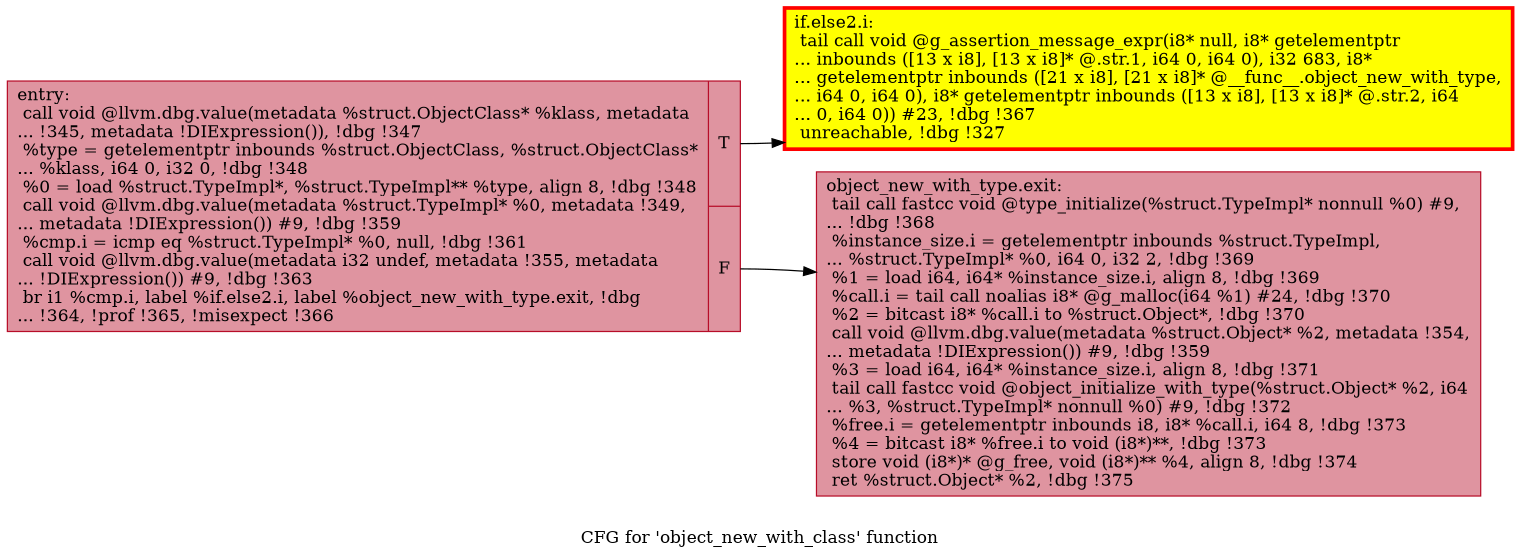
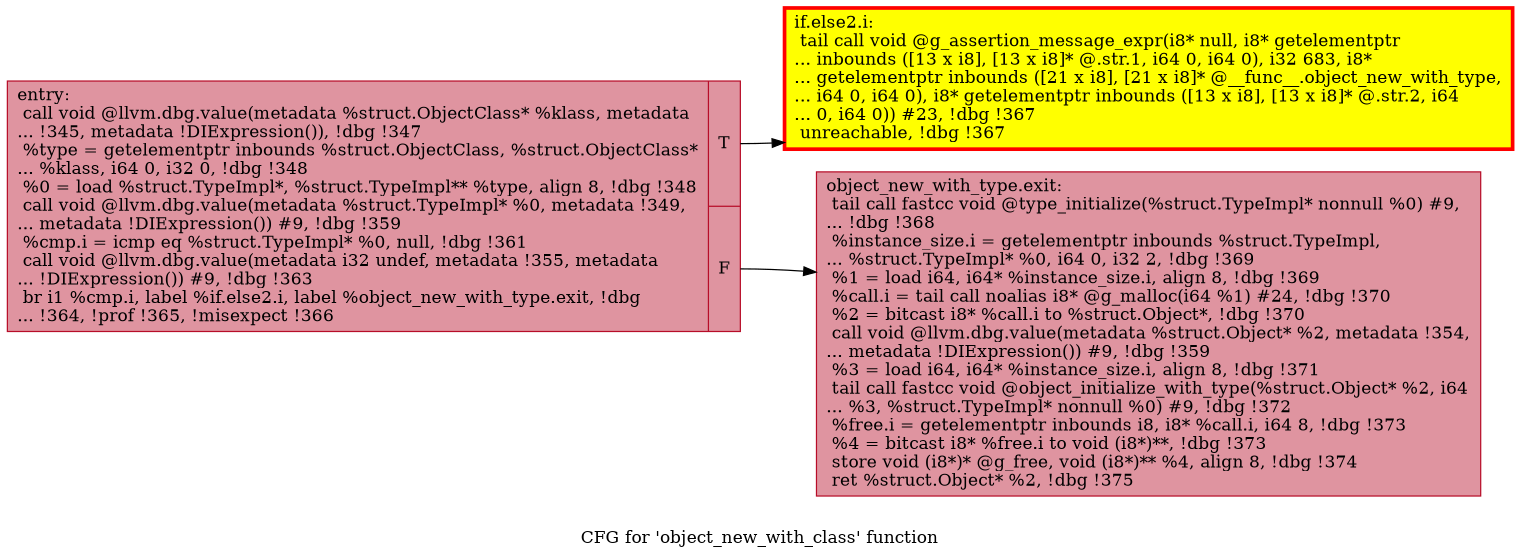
node "if.else2.i:": text "unreachable, !dbg !327" -> "unreachable, !dbg !367"
